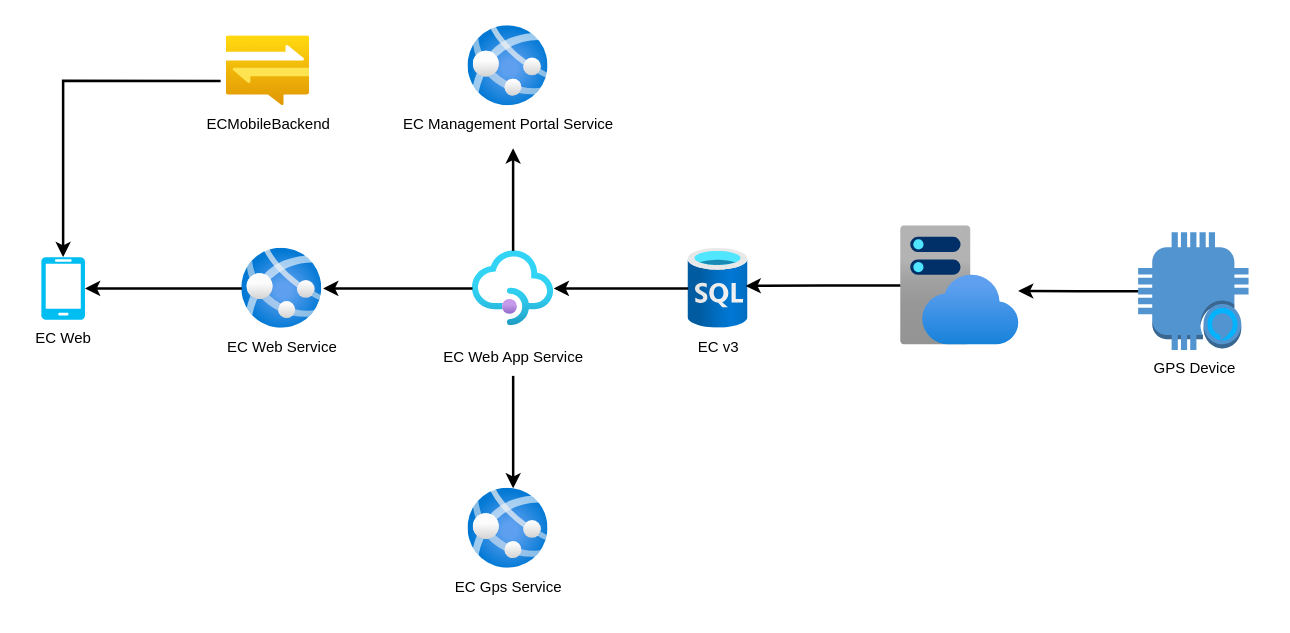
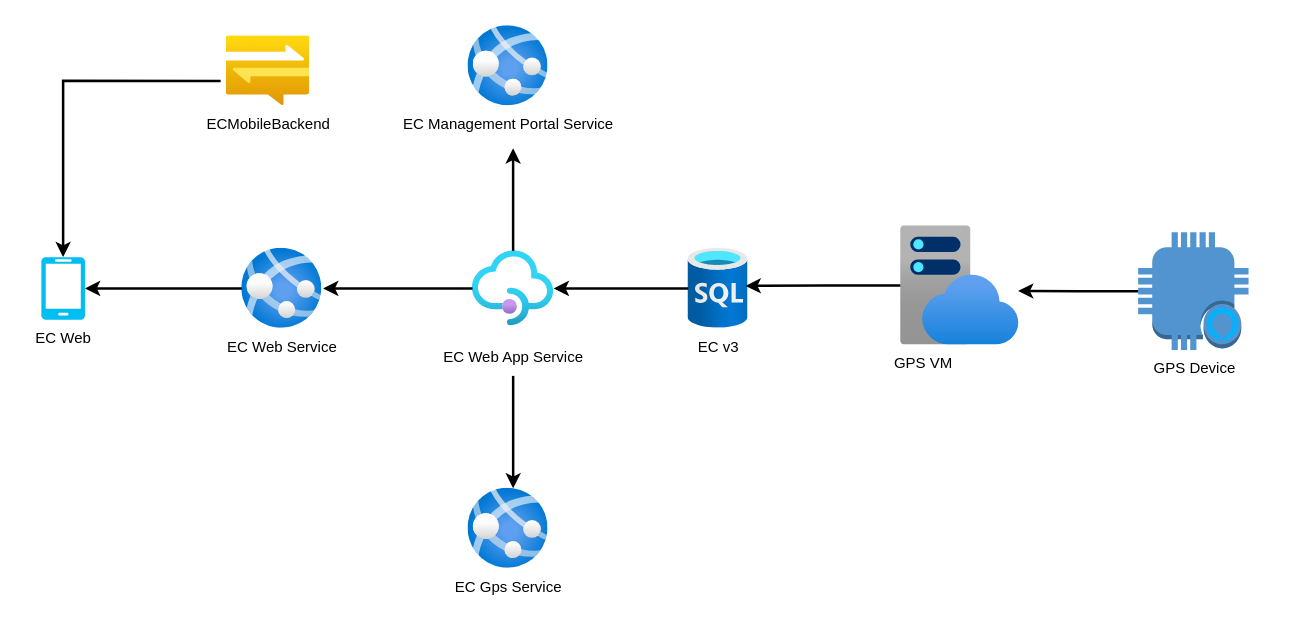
node "GPS VM": added
